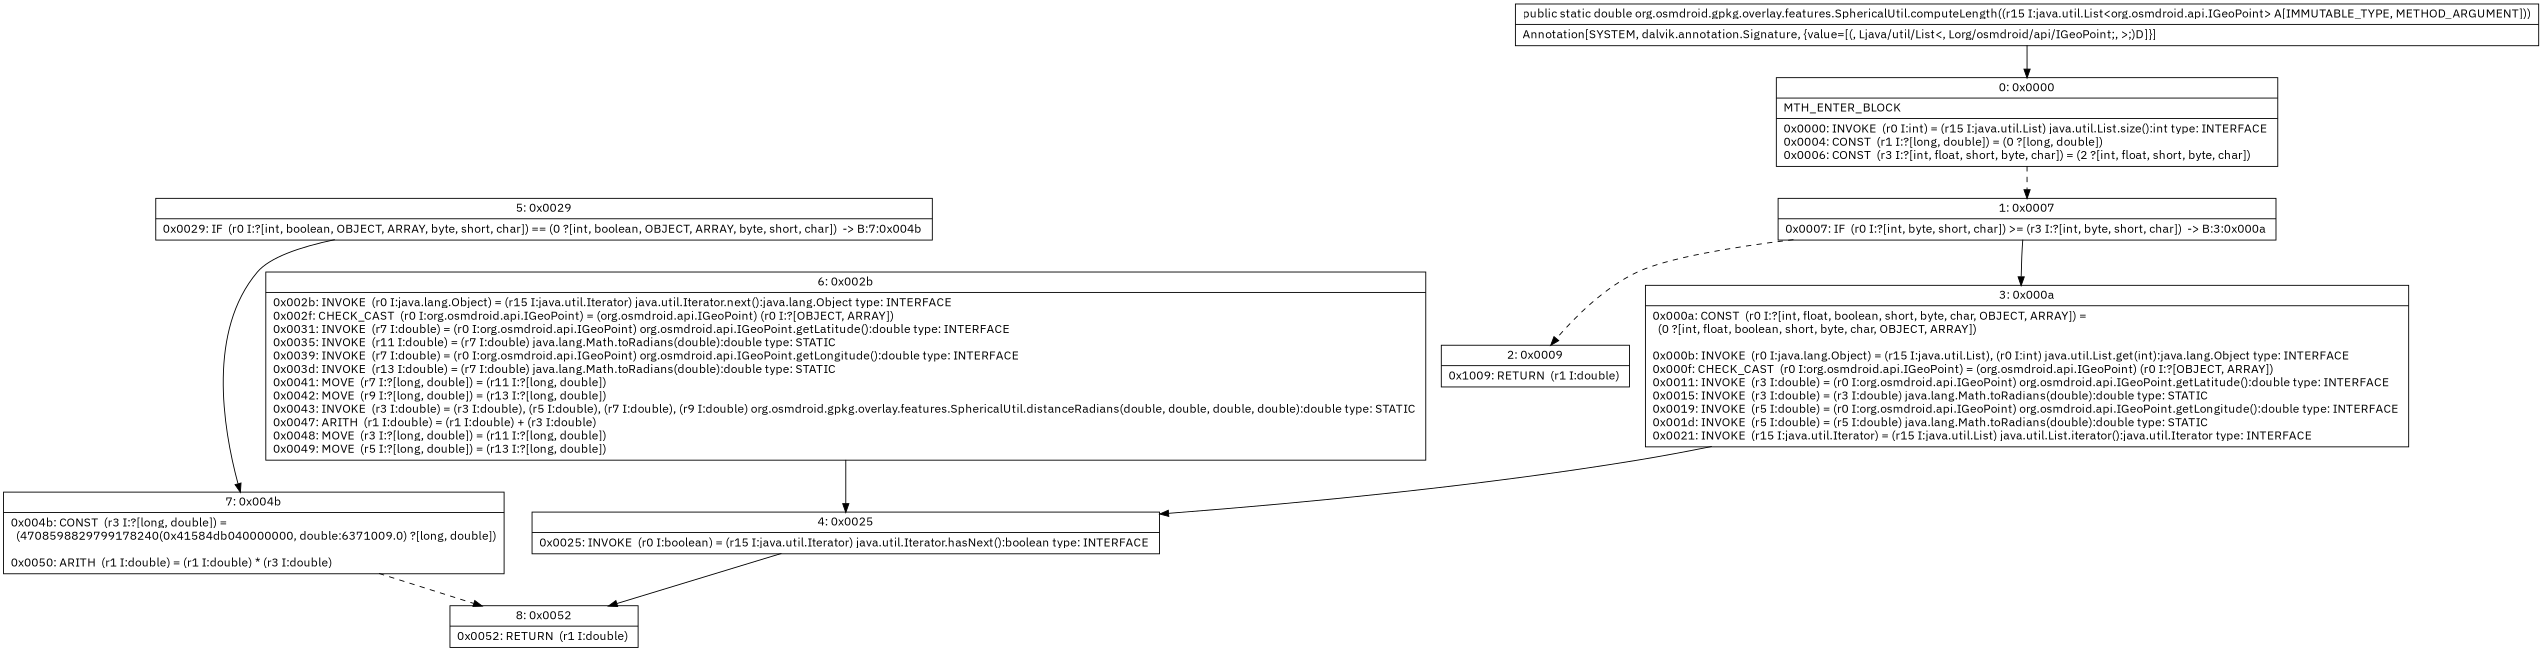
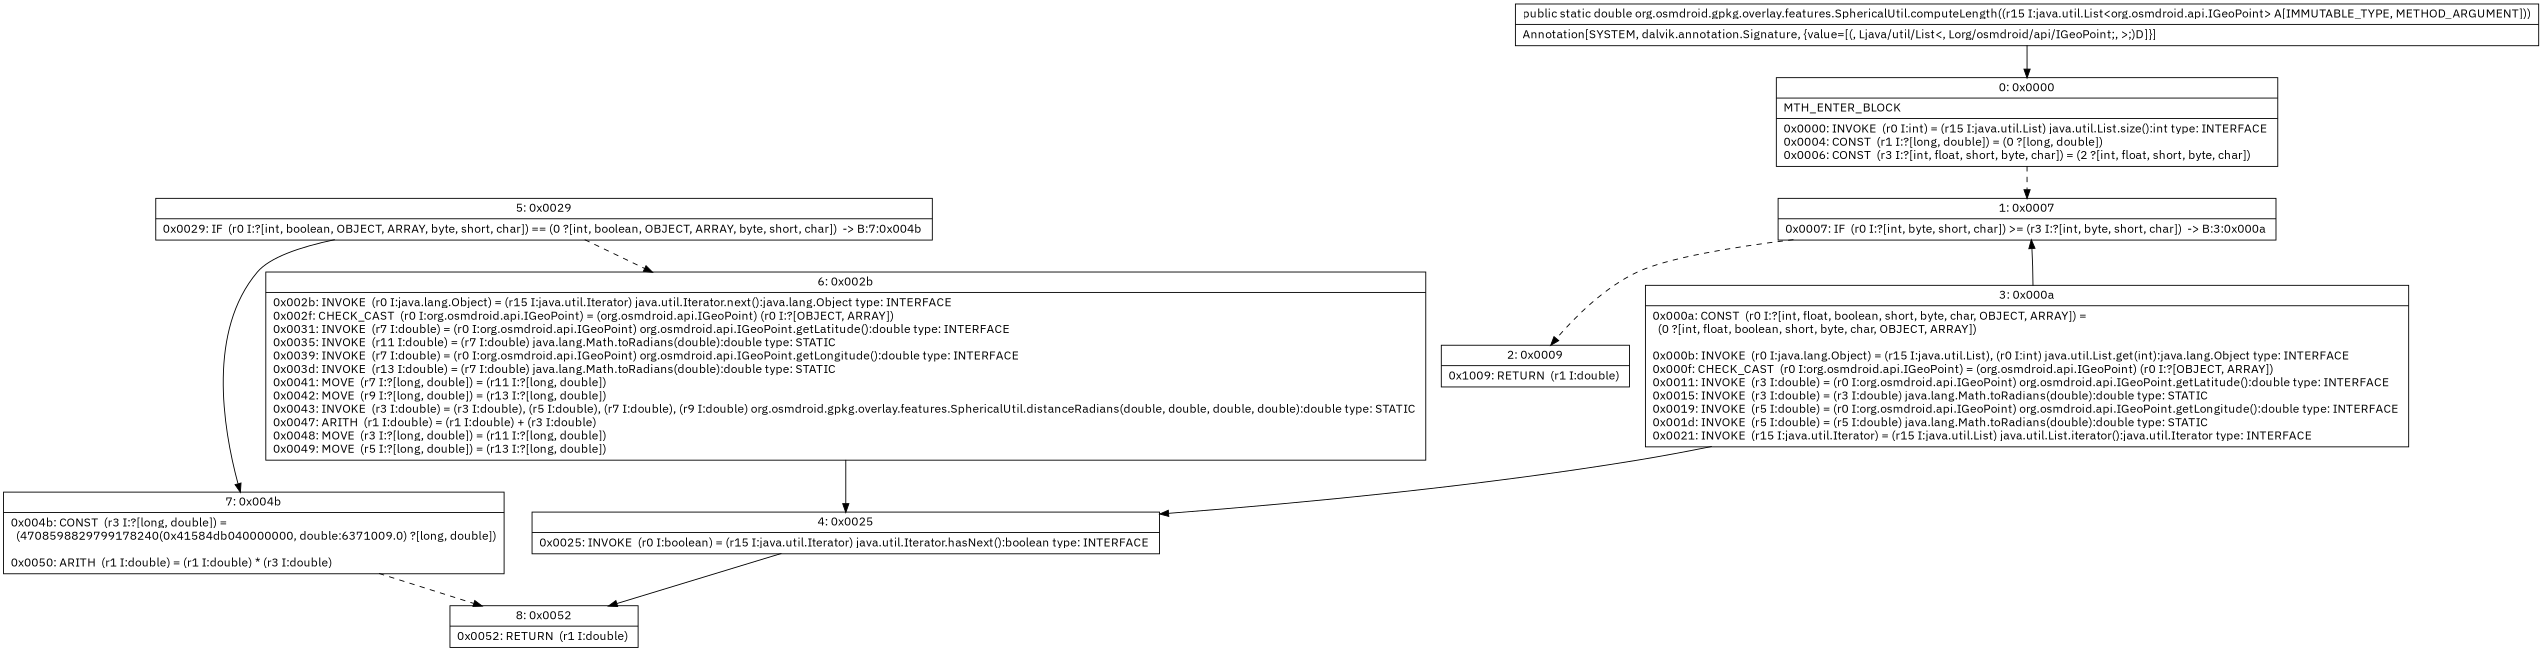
edge "5: 0x0029" -> "6: 0x002b": added
edge "1: 0x0007" -> "3: 0x000a": reversed
